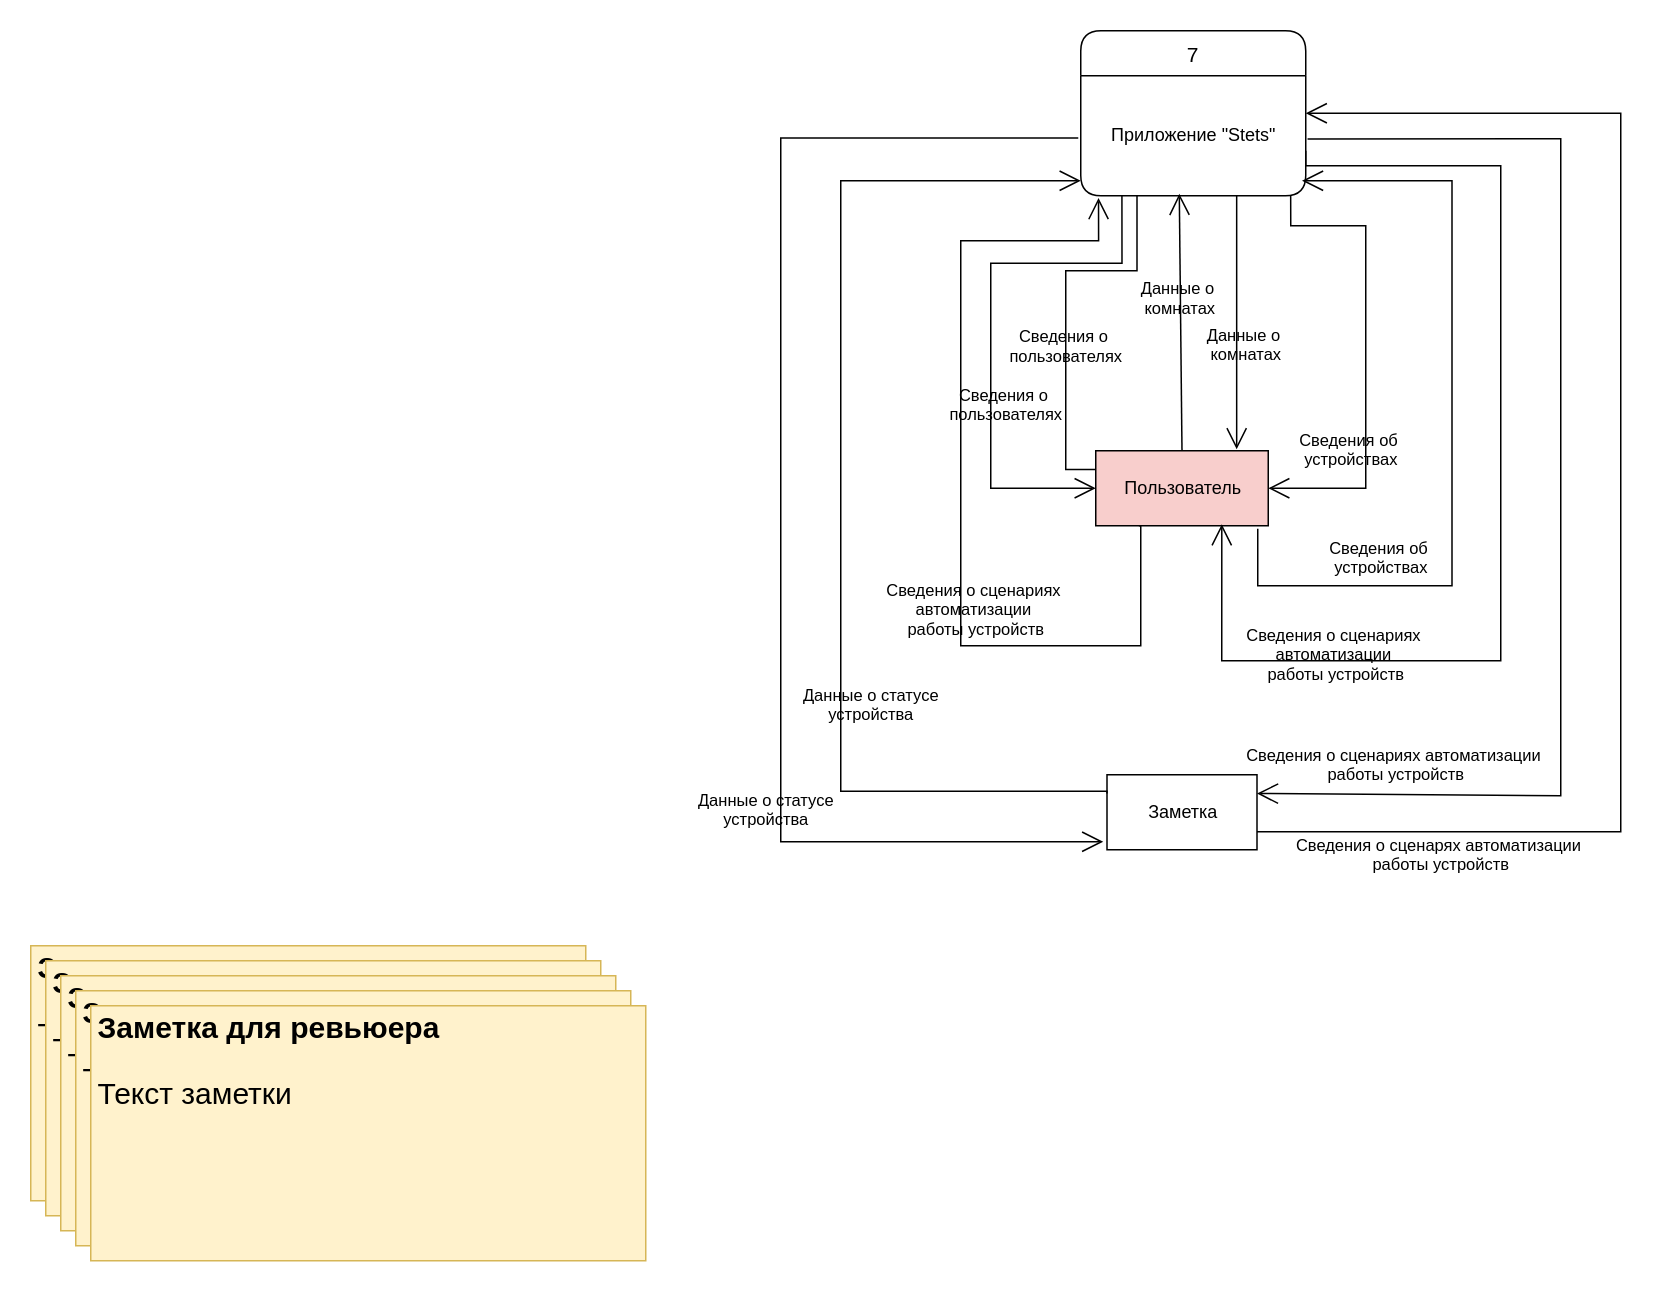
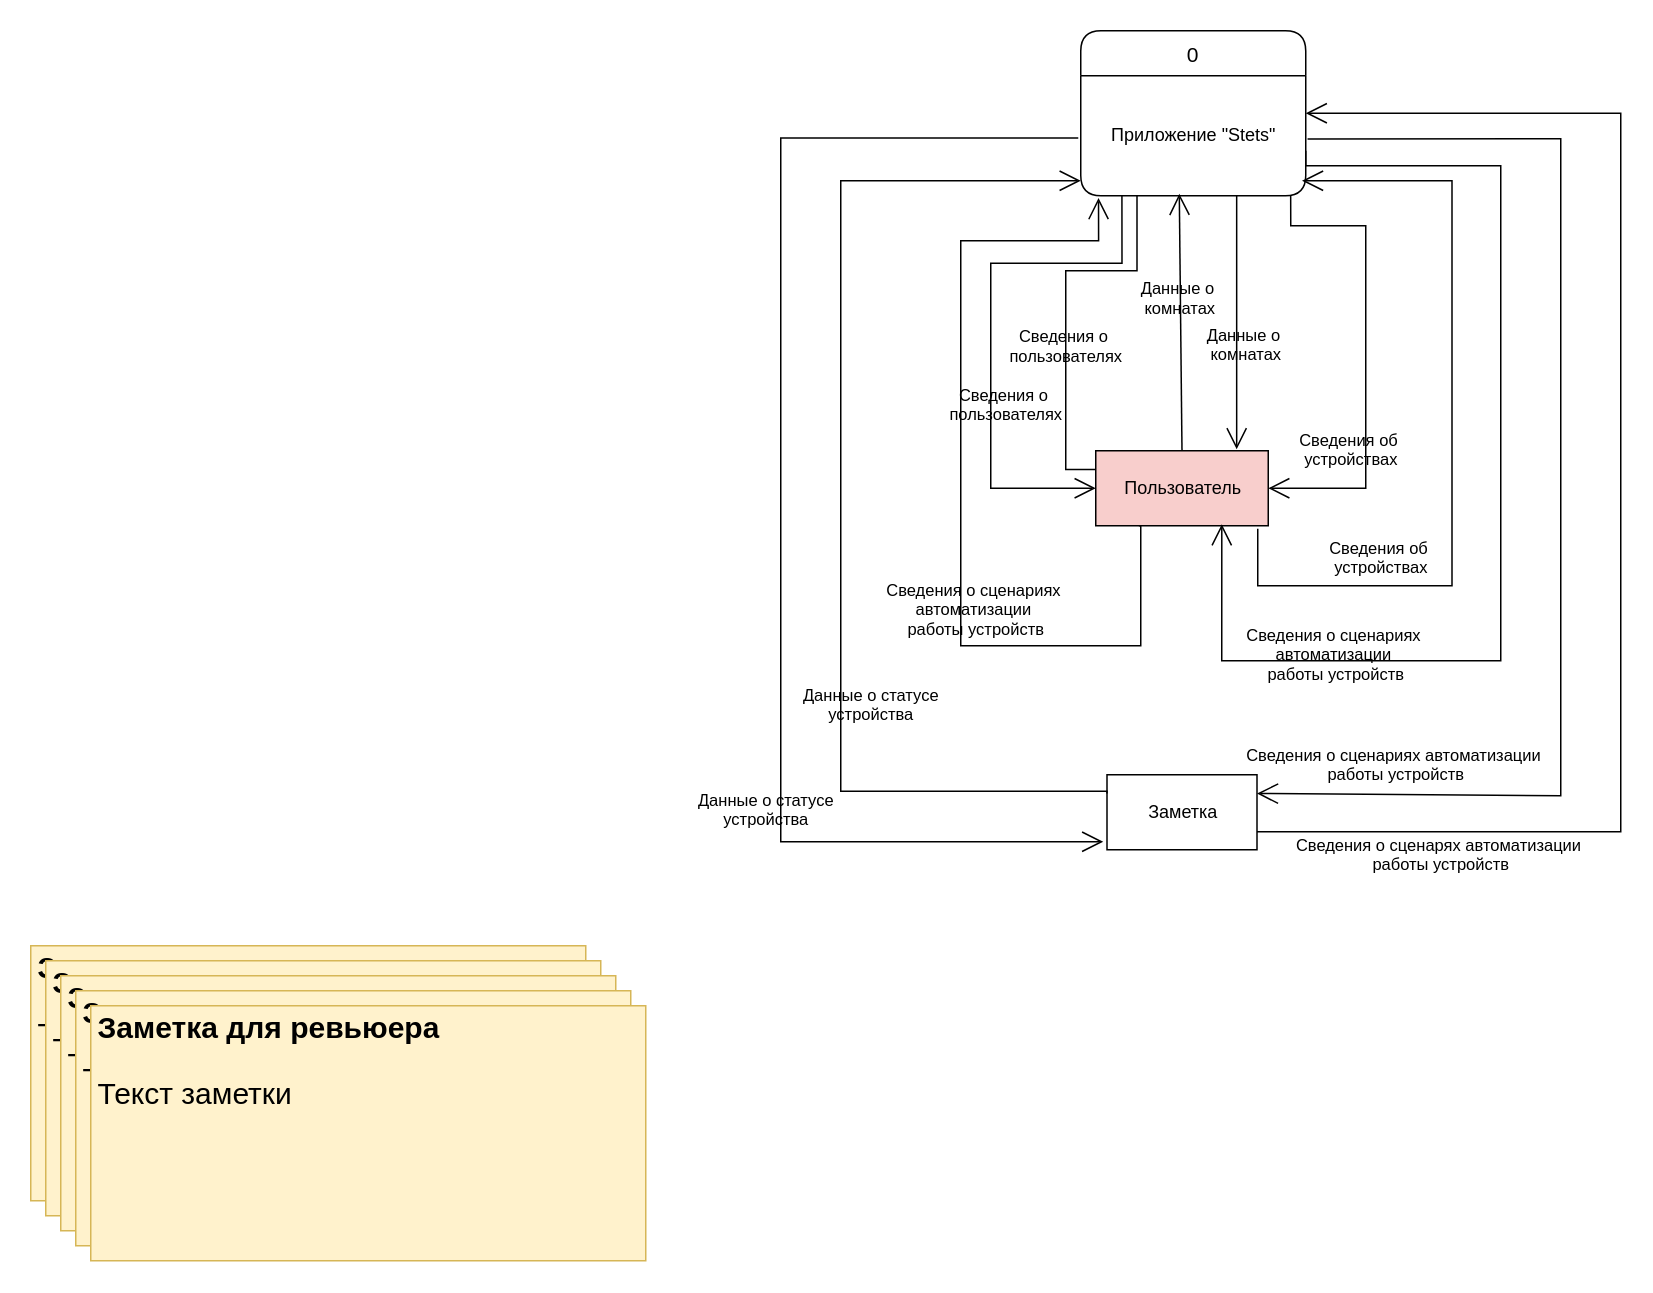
node "7": label "7" -> "0"
